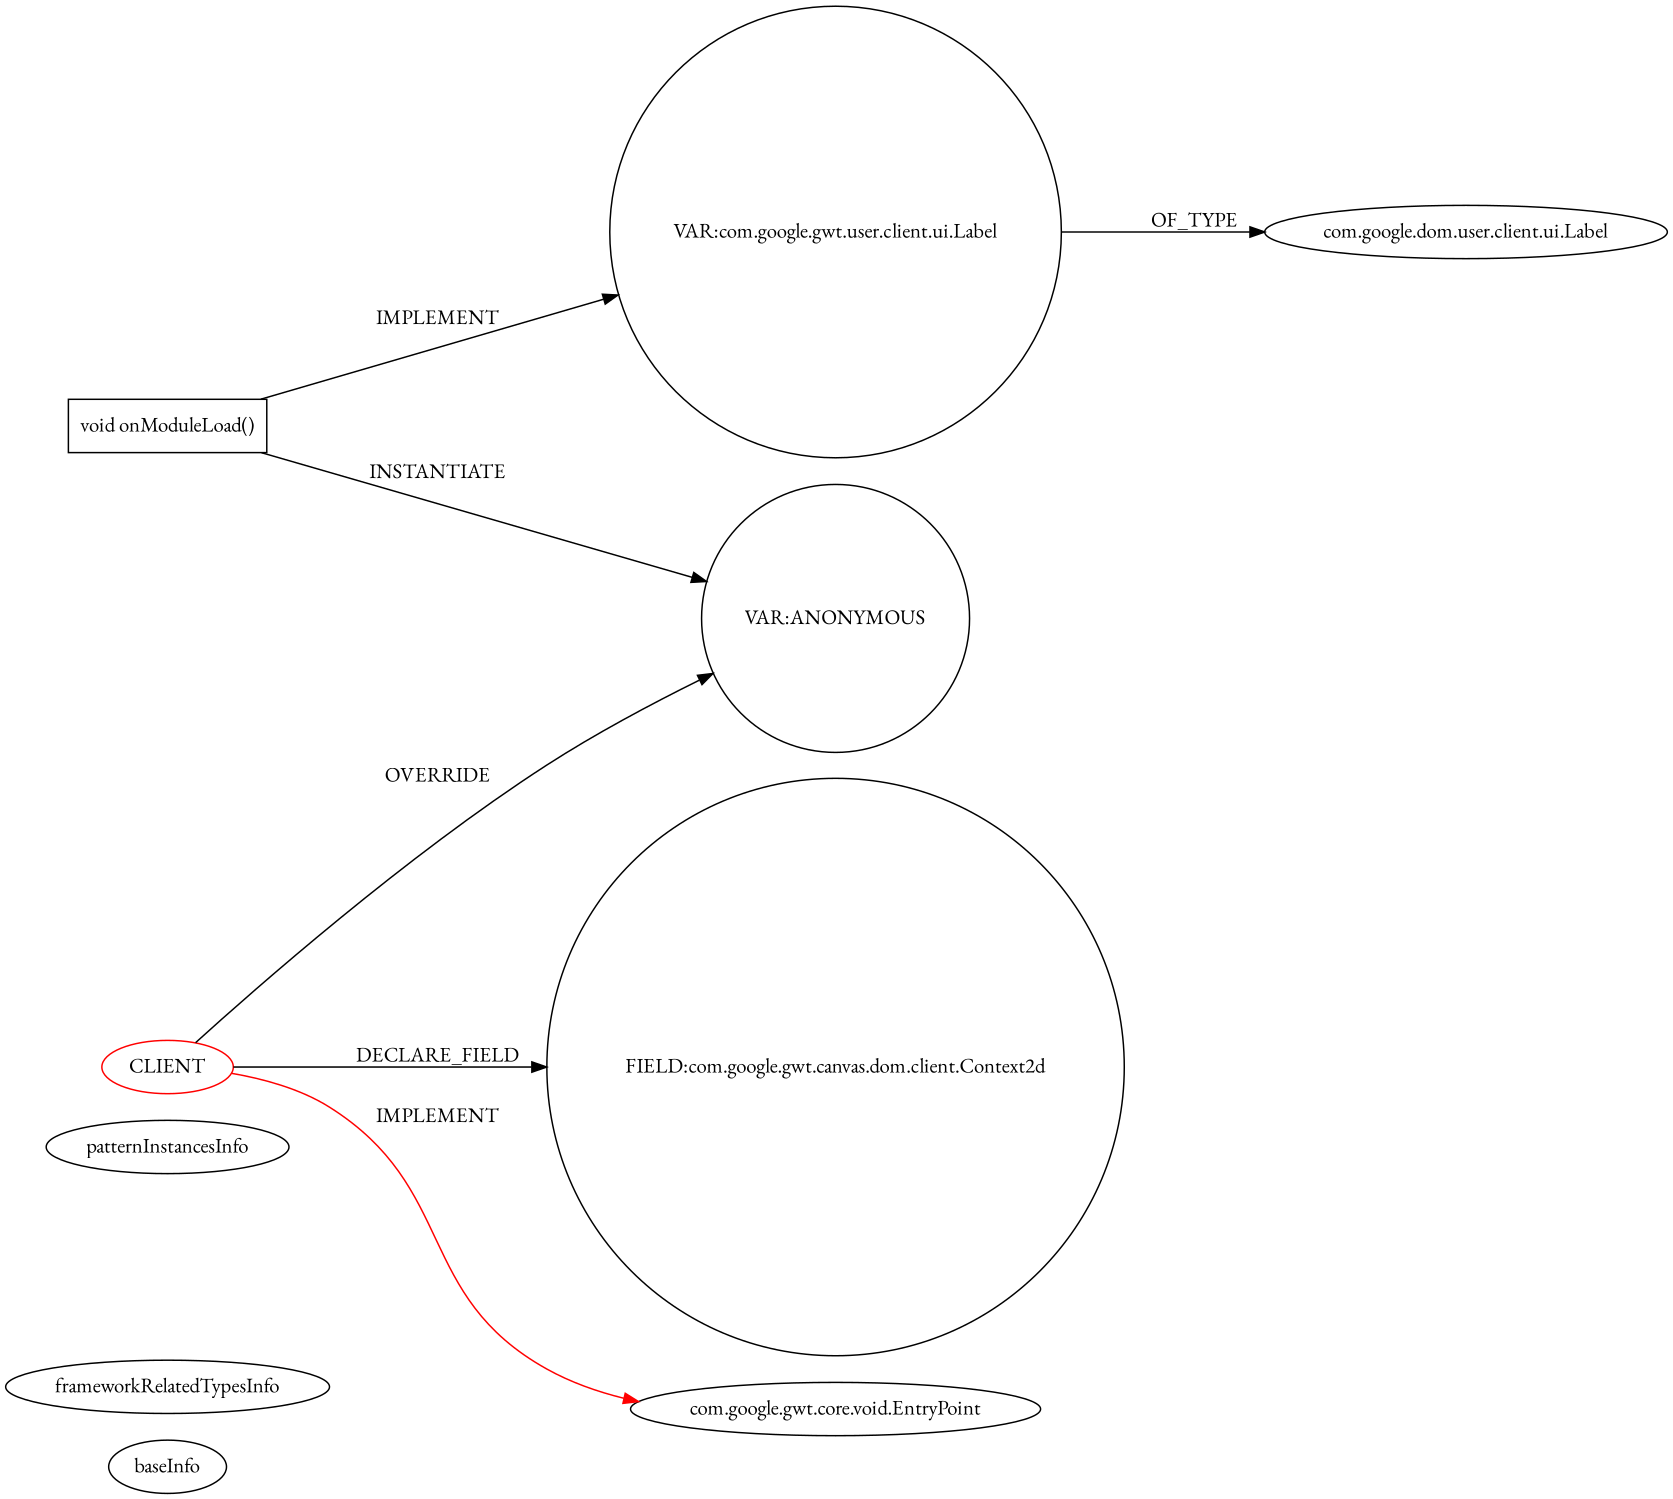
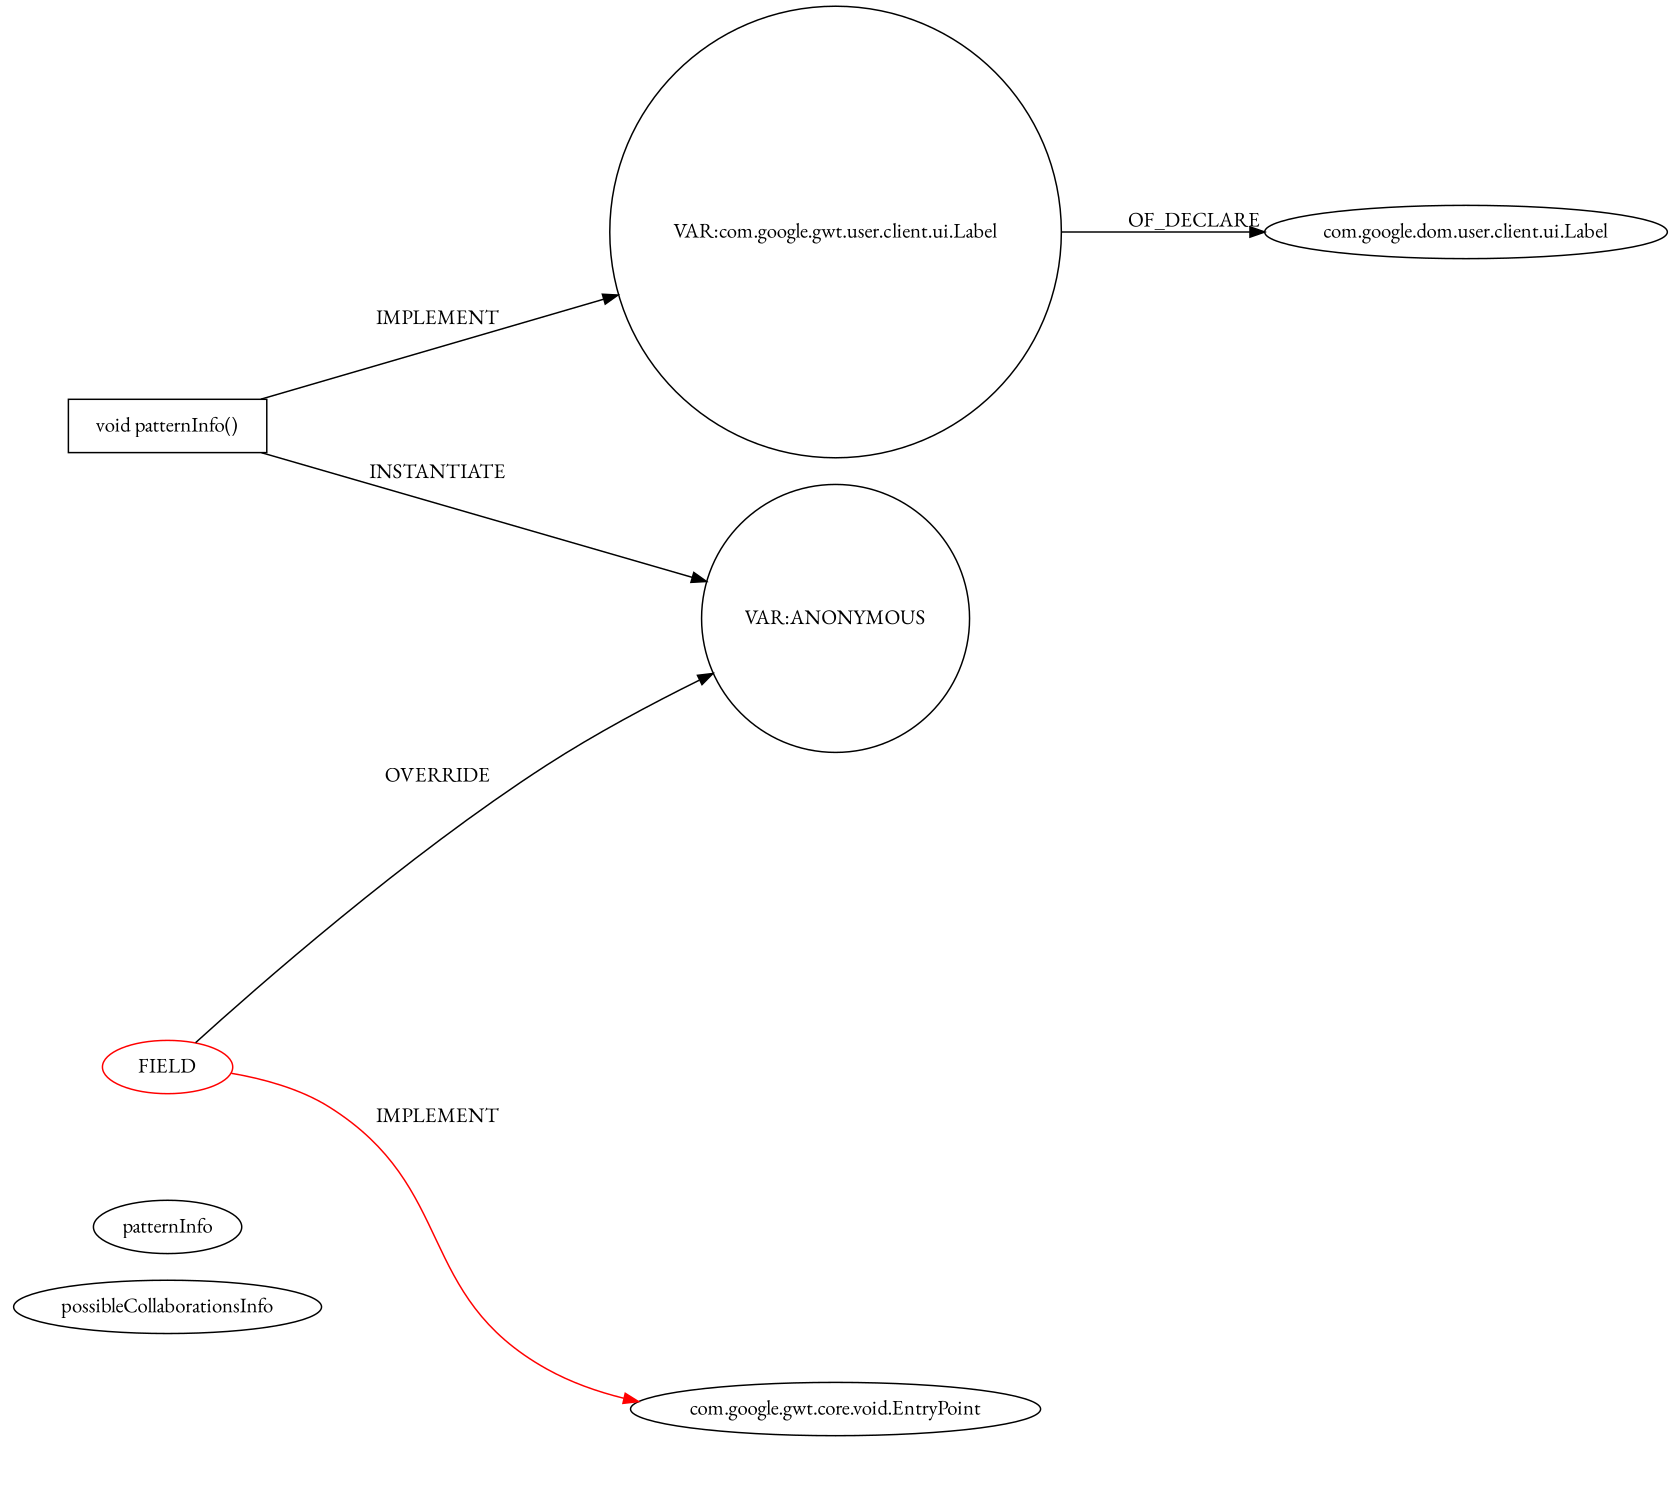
edge "VAR:com.google.gwt.user.client.ui.Label" -> "com.google.dom.user.client.ui.Label": label "OF_TYPE" -> "OF_DECLARE"
node "void onModuleLoad()": label "void onModuleLoad()" -> "void patternInfo()"
node "CLIENT": label "CLIENT" -> "FIELD"
node "FIELD:com.google.gwt.canvas.dom.client.Context2d": removed
node "patternInstancesInfo": removed
node "patternInfo": added
node "possibleCollaborationsInfo": added
node "frameworkRelatedTypesInfo": removed
node "baseInfo": removed
